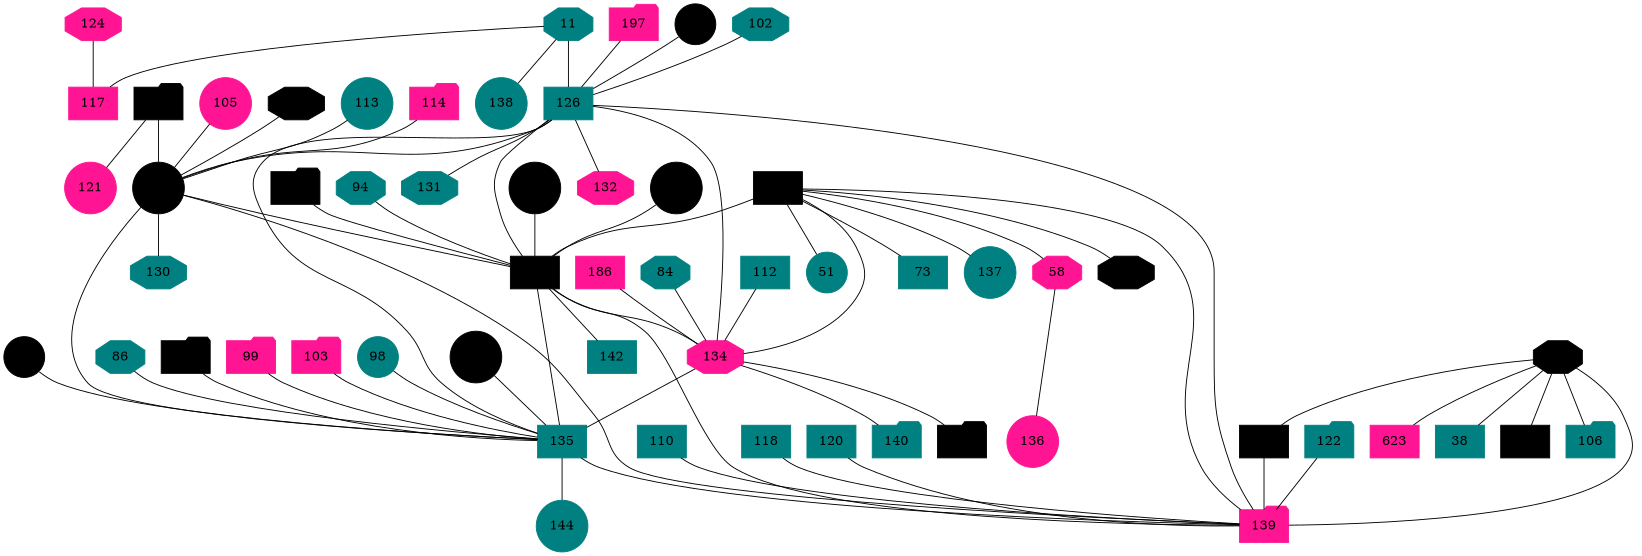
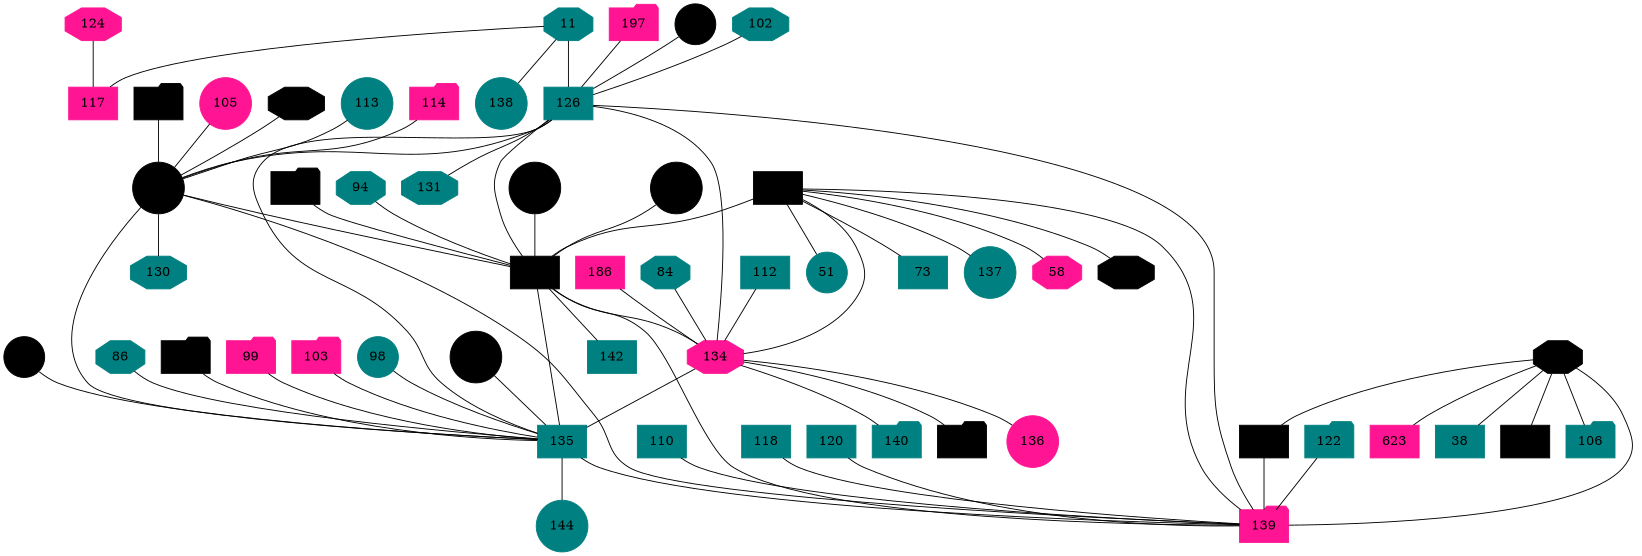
node "121": removed
node "132": removed
edge "58" -- "136": now "134" -- "136"
